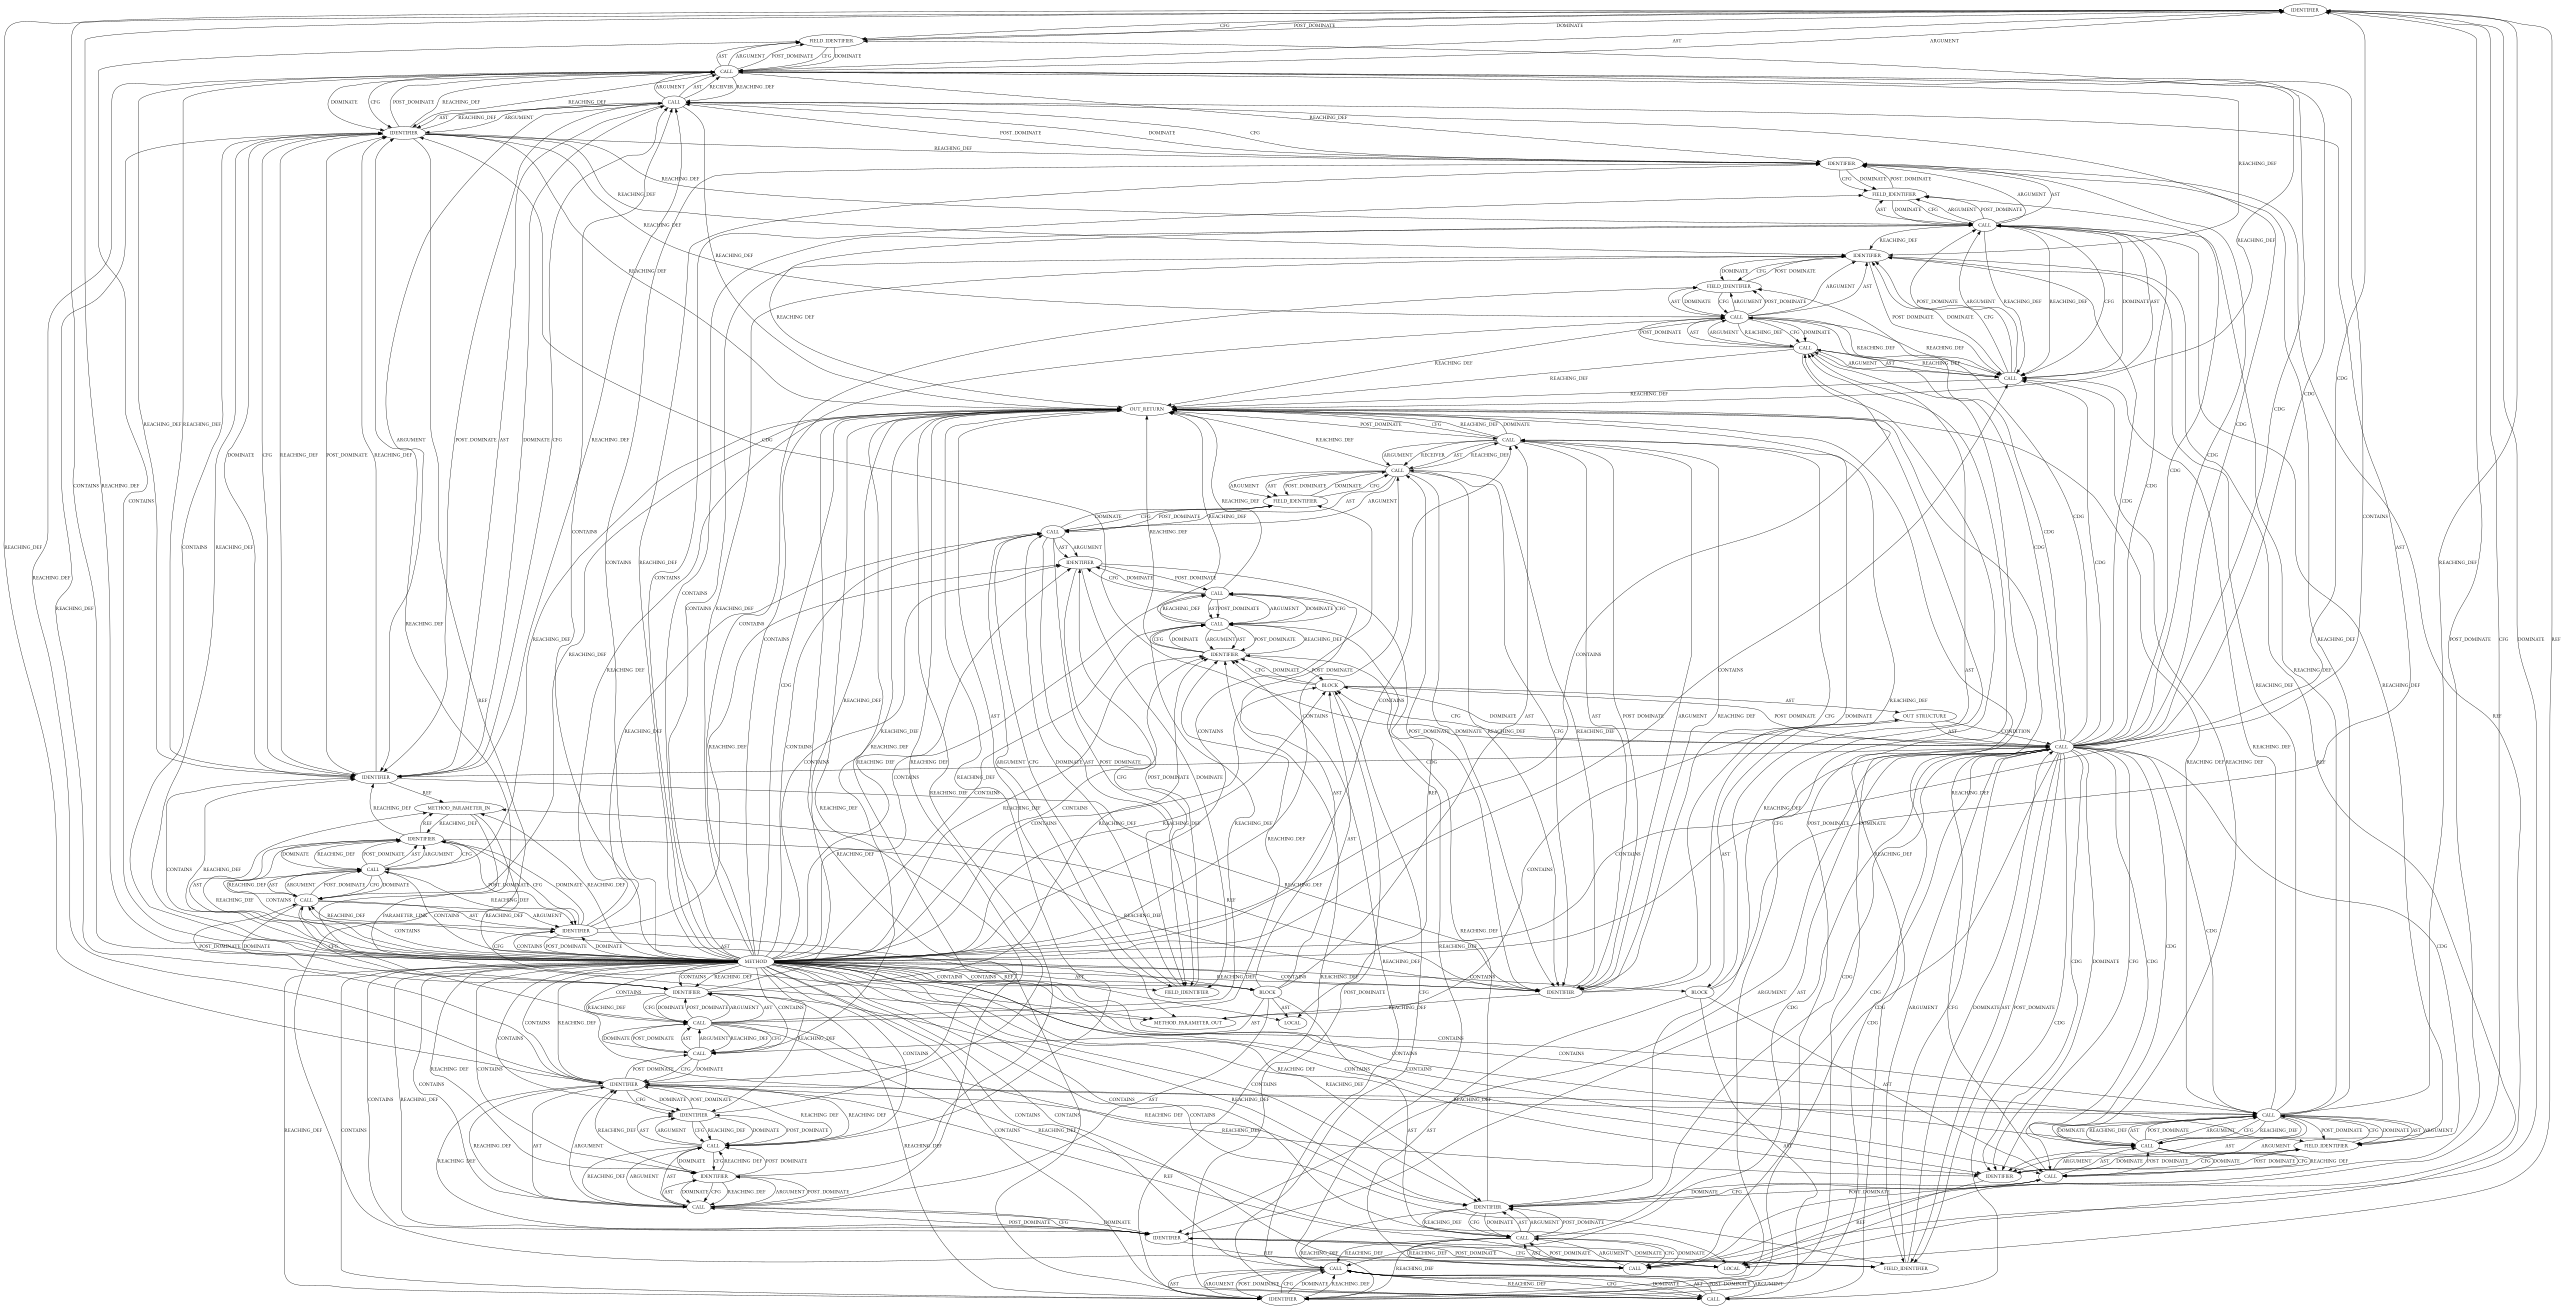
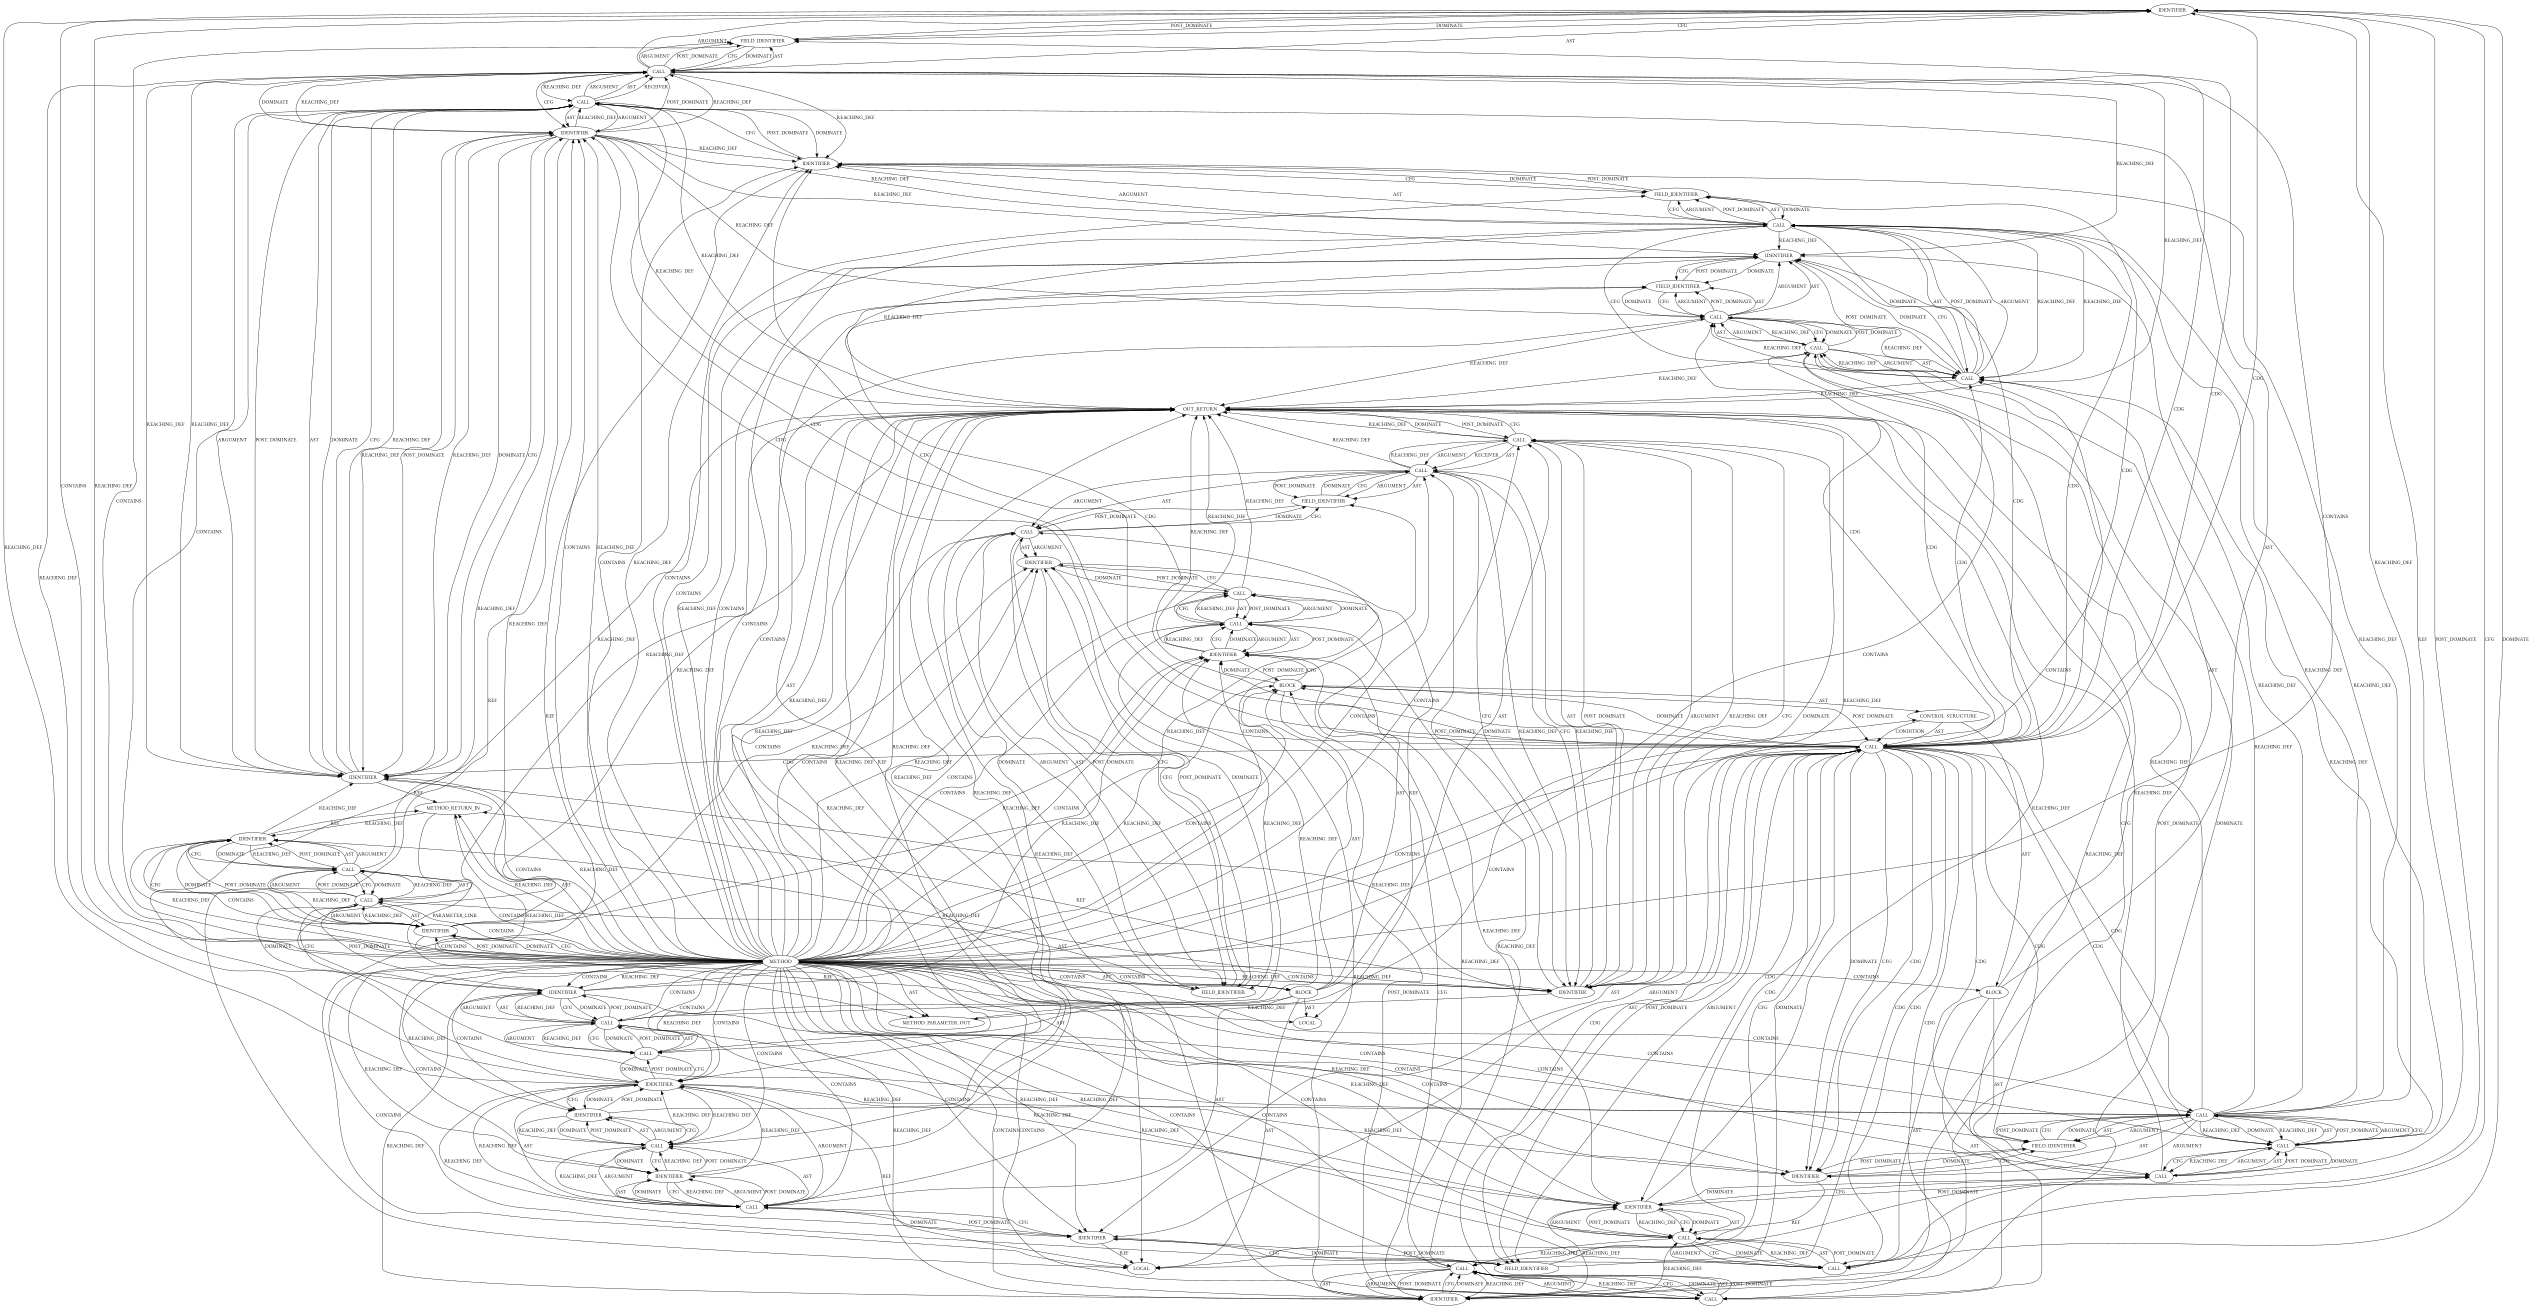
edge "OUT_RETURN" -> "METHOD_PARAMETER_OUT": now "METHOD" -> "METHOD_PARAMETER_OUT"
edge "METHOD" -> "OUT_RETURN": label "CDG" -> "AST"
node "OUT_STRUCTURE": label "OUT_STRUCTURE" -> "CONTROL_STRUCTURE"
node "METHOD_PARAMETER_IN": label "METHOD_PARAMETER_IN" -> "METHOD_RETURN_IN"
